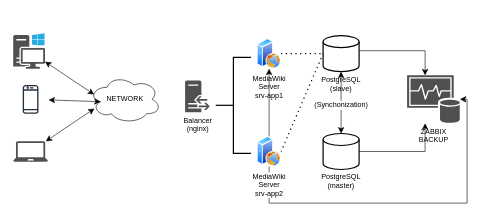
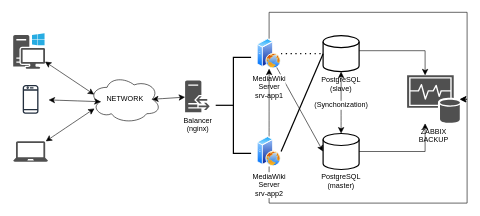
edge "MediaWiki Server srv-app1" -> "ZABBIX BACKUP": added
edge "Balancer (nginx)" -- "NETWORK": added
edge "PostgreSQL (slave)" -- "MediaWiki Server srv-app2": style dashed -> solid
edge "MediaWiki Server srv-app1" -> "PostgreSQL (master)": added
